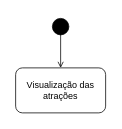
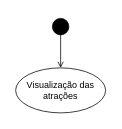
node "Visualização das atrações": shape rounded rectangle -> ellipse
